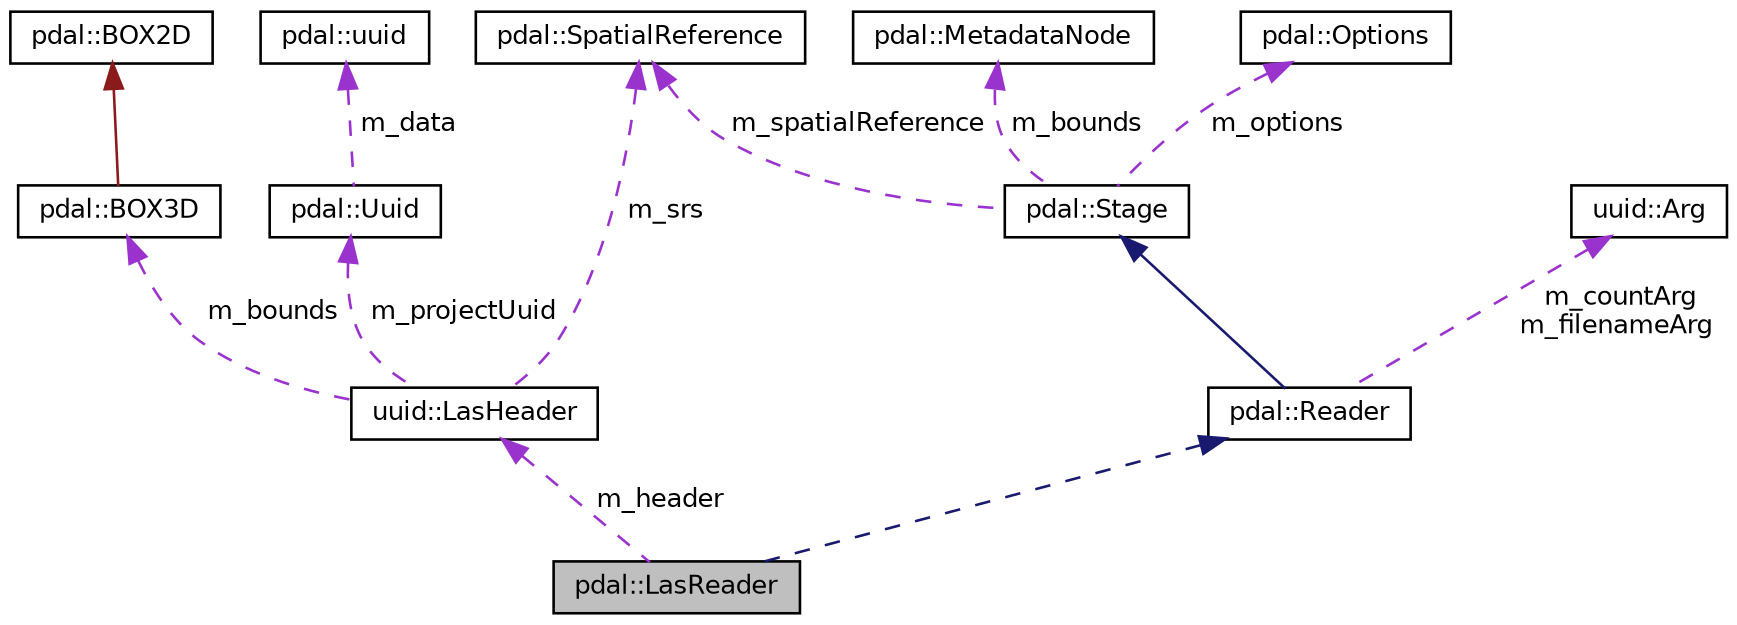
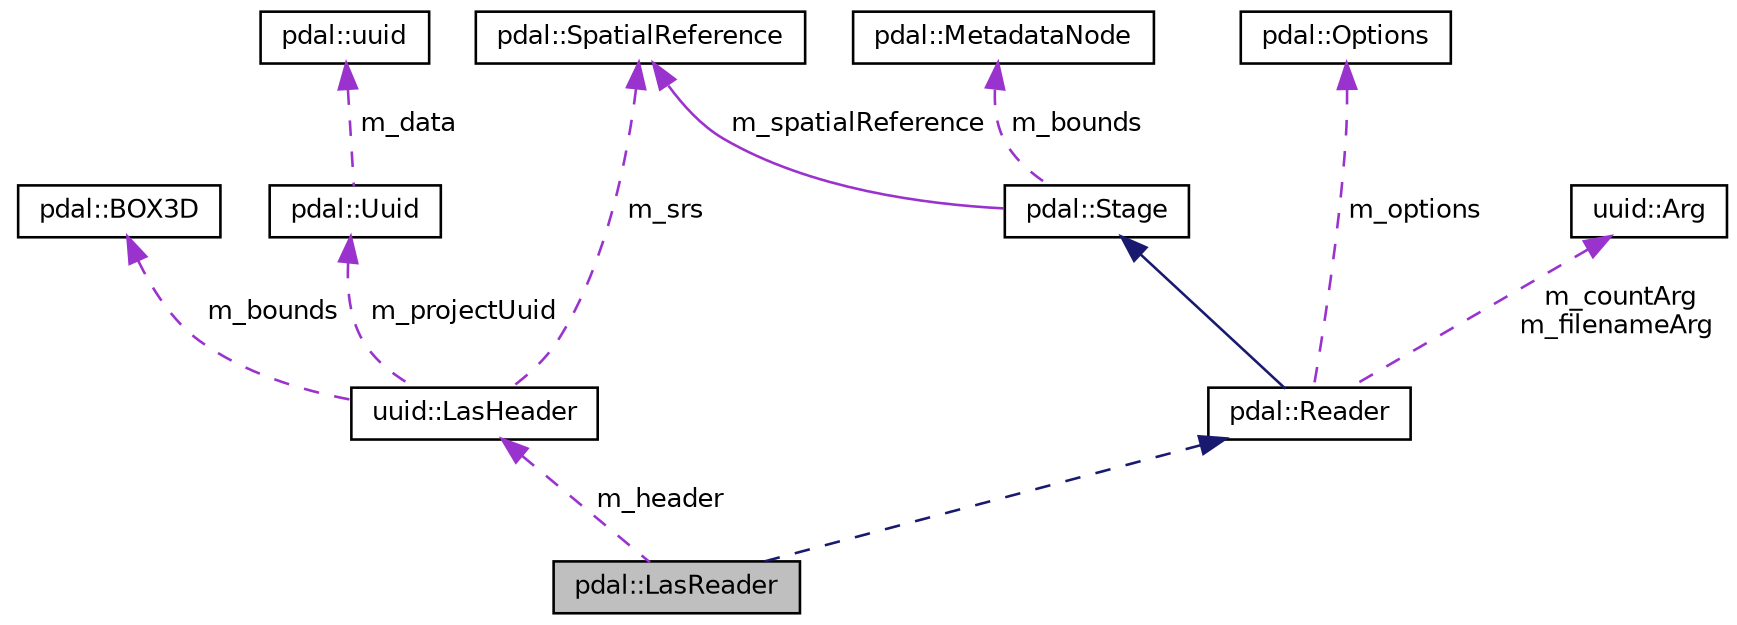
node "pdal::BOX2D": removed
edge "pdal::Stage" -> "pdal::Options": now "pdal::Reader" -> "pdal::Options"
edge "pdal::Stage" -> "pdal::SpatialReference": style dashed -> solid
